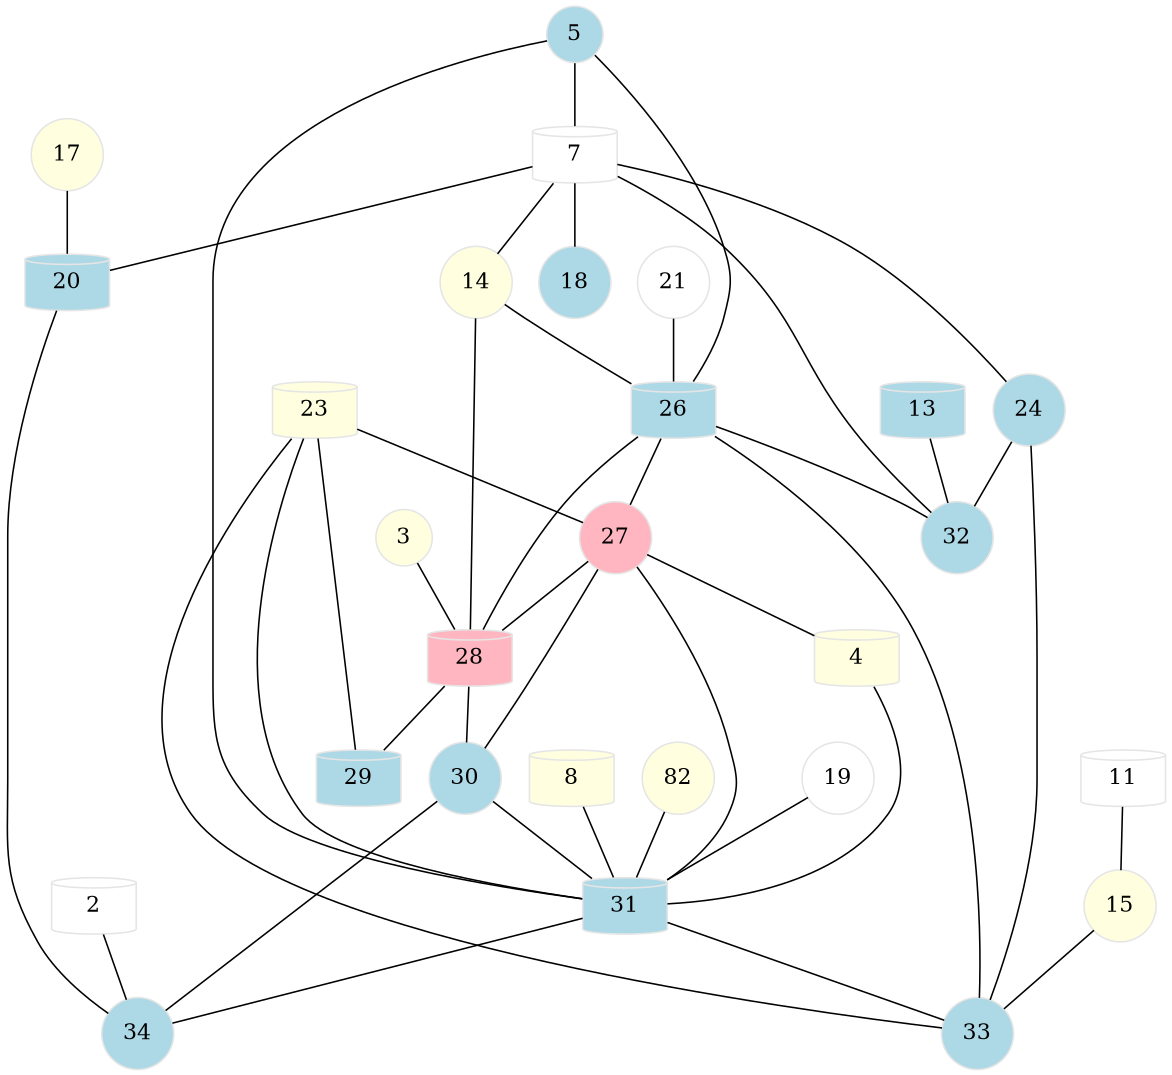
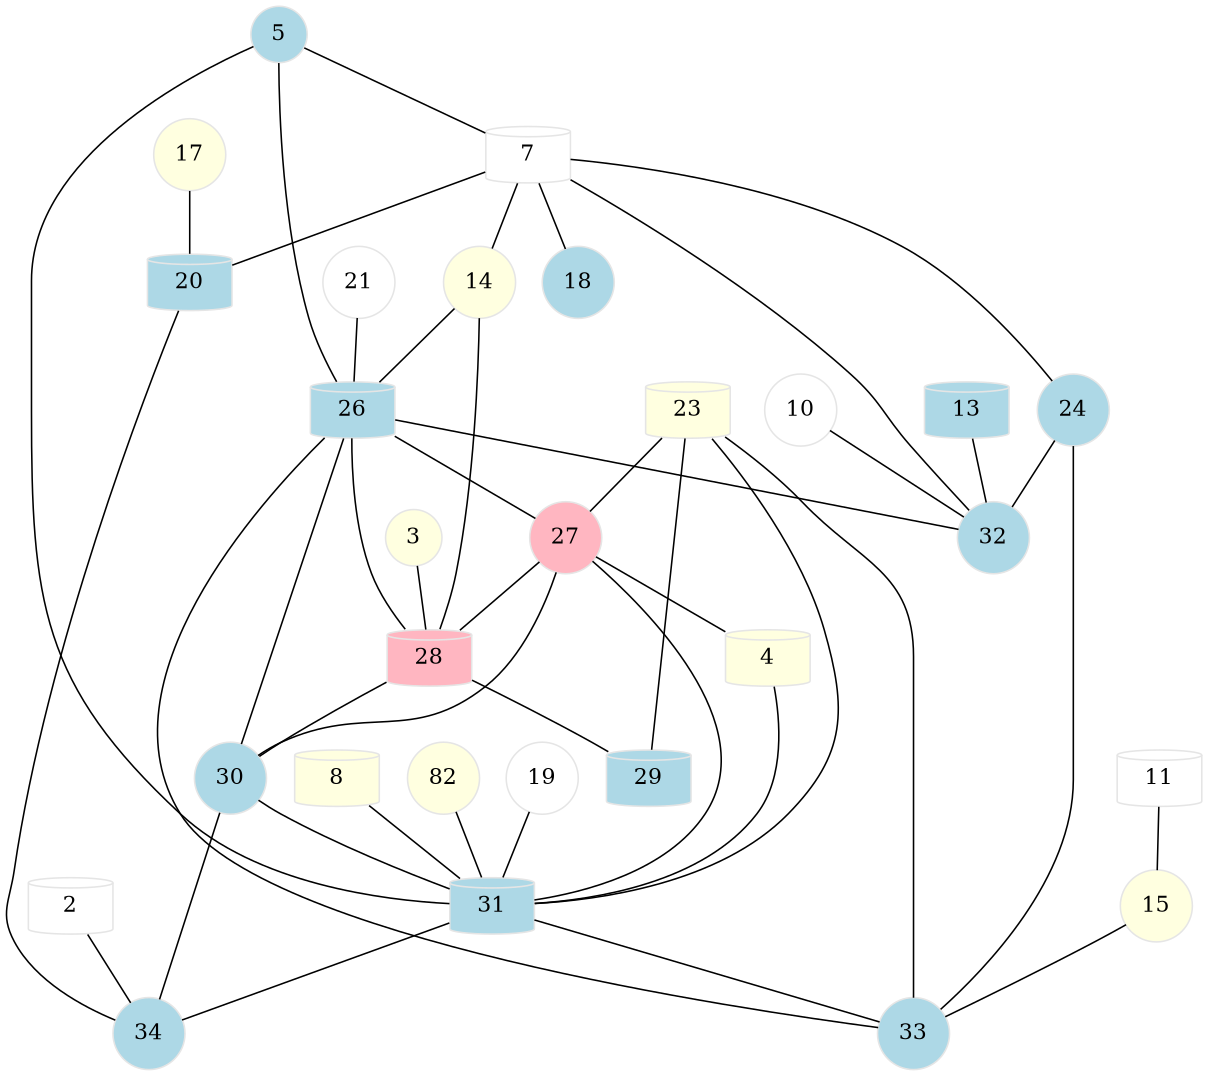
node "10": added
edge "26" -- "30": added
